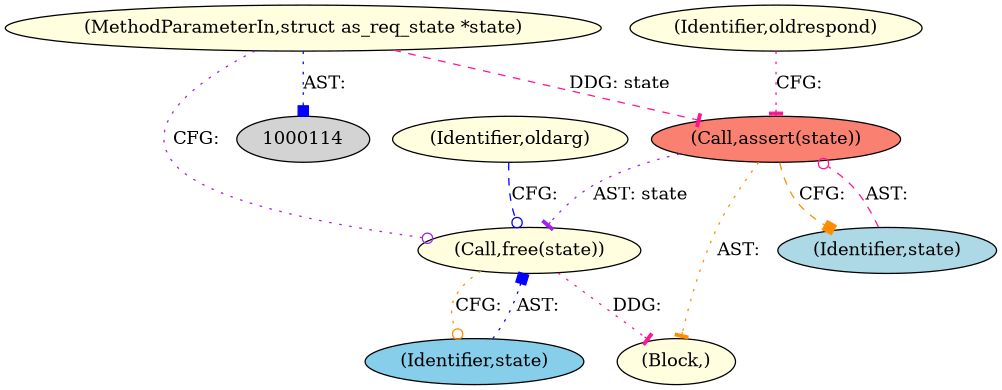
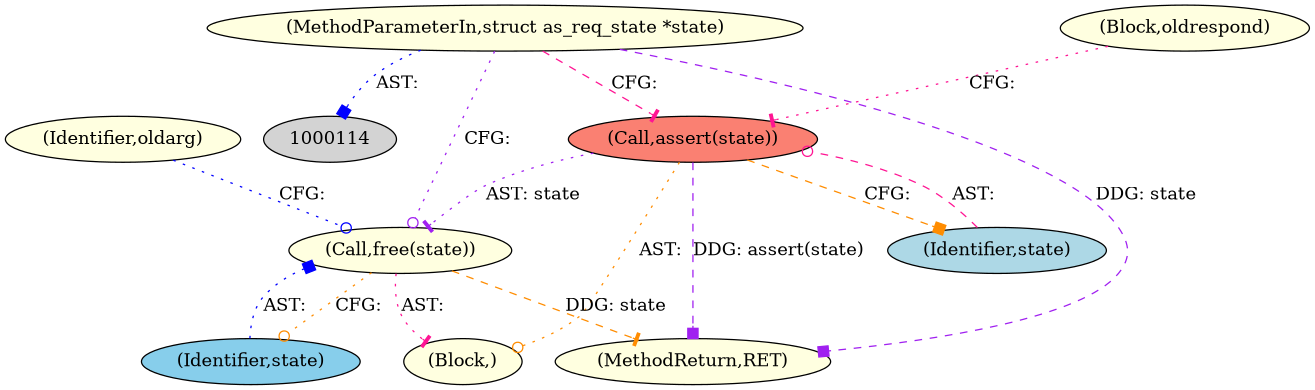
node "(Identifier,oldrespond)": label "(Identifier,oldrespond)" -> "(Block,oldrespond)"
edge "(MethodParameterIn,struct as_req_state *state)" -> "(Call,assert(state))": label "DDG: state" -> "CFG: "
edge "(Identifier,oldarg)" -> "(Call,free(state))": style dashed -> dotted
edge "(Call,assert(state))" -> "(Block,)": arrowhead tee -> odot
edge "(Call,free(state))" -> "(Block,)": label "DDG: " -> "AST: "
node "(MethodReturn,RET)": added
